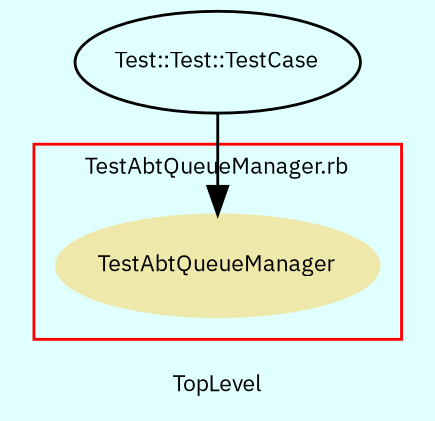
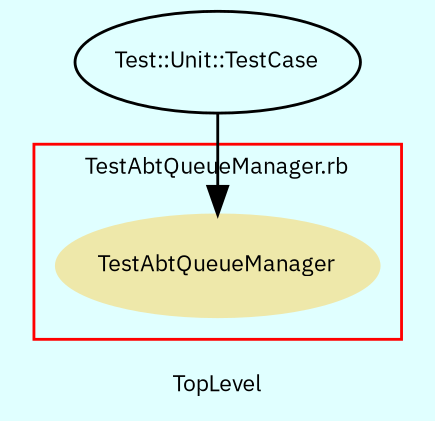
node "Test::Test::TestCase": label "Test::Test::TestCase" -> "Test::Unit::TestCase"
